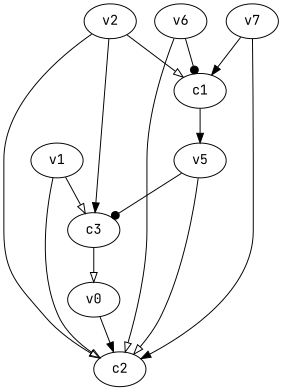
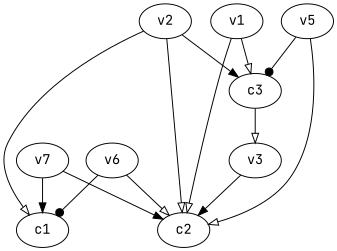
edge "c1" -> "v5": removed
node "v0": label "v0" -> "v3"
